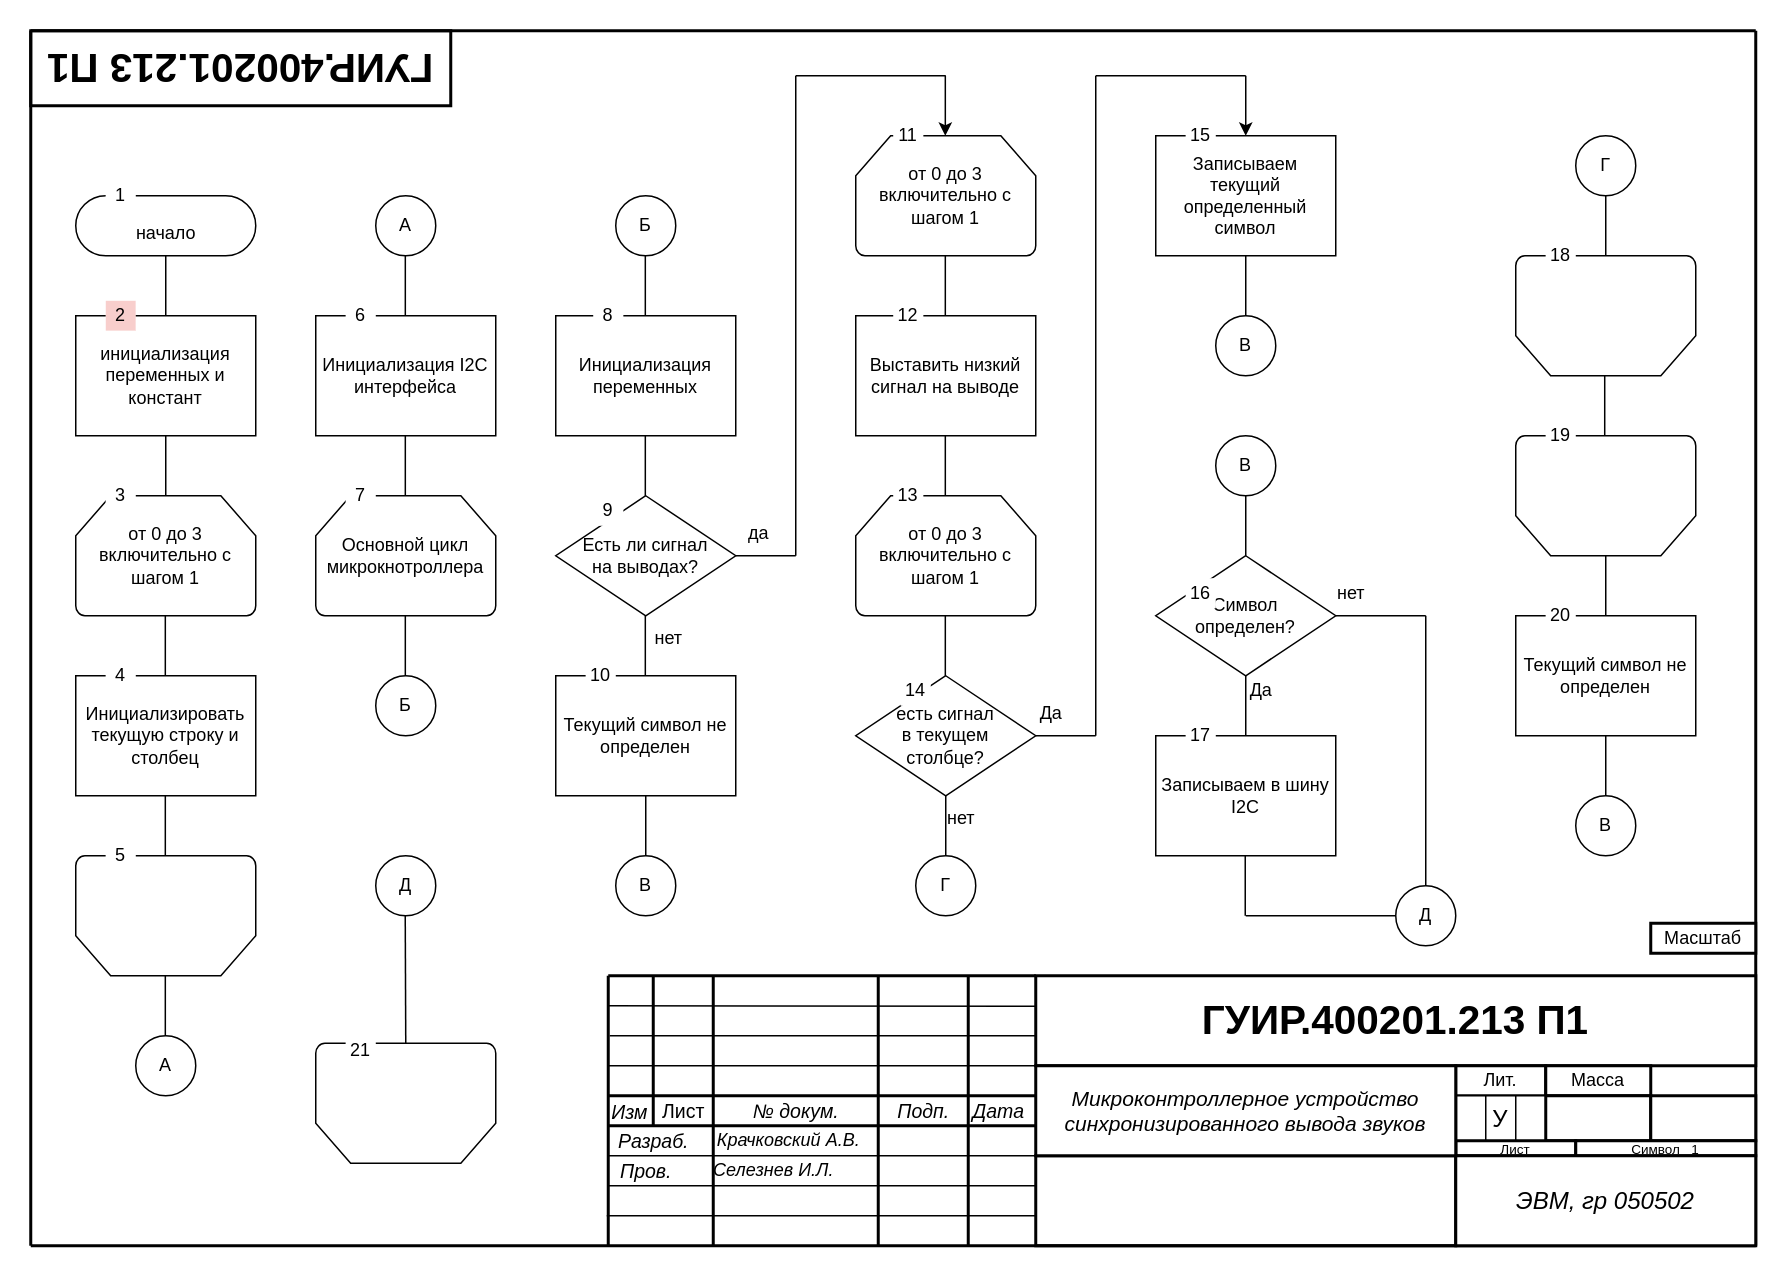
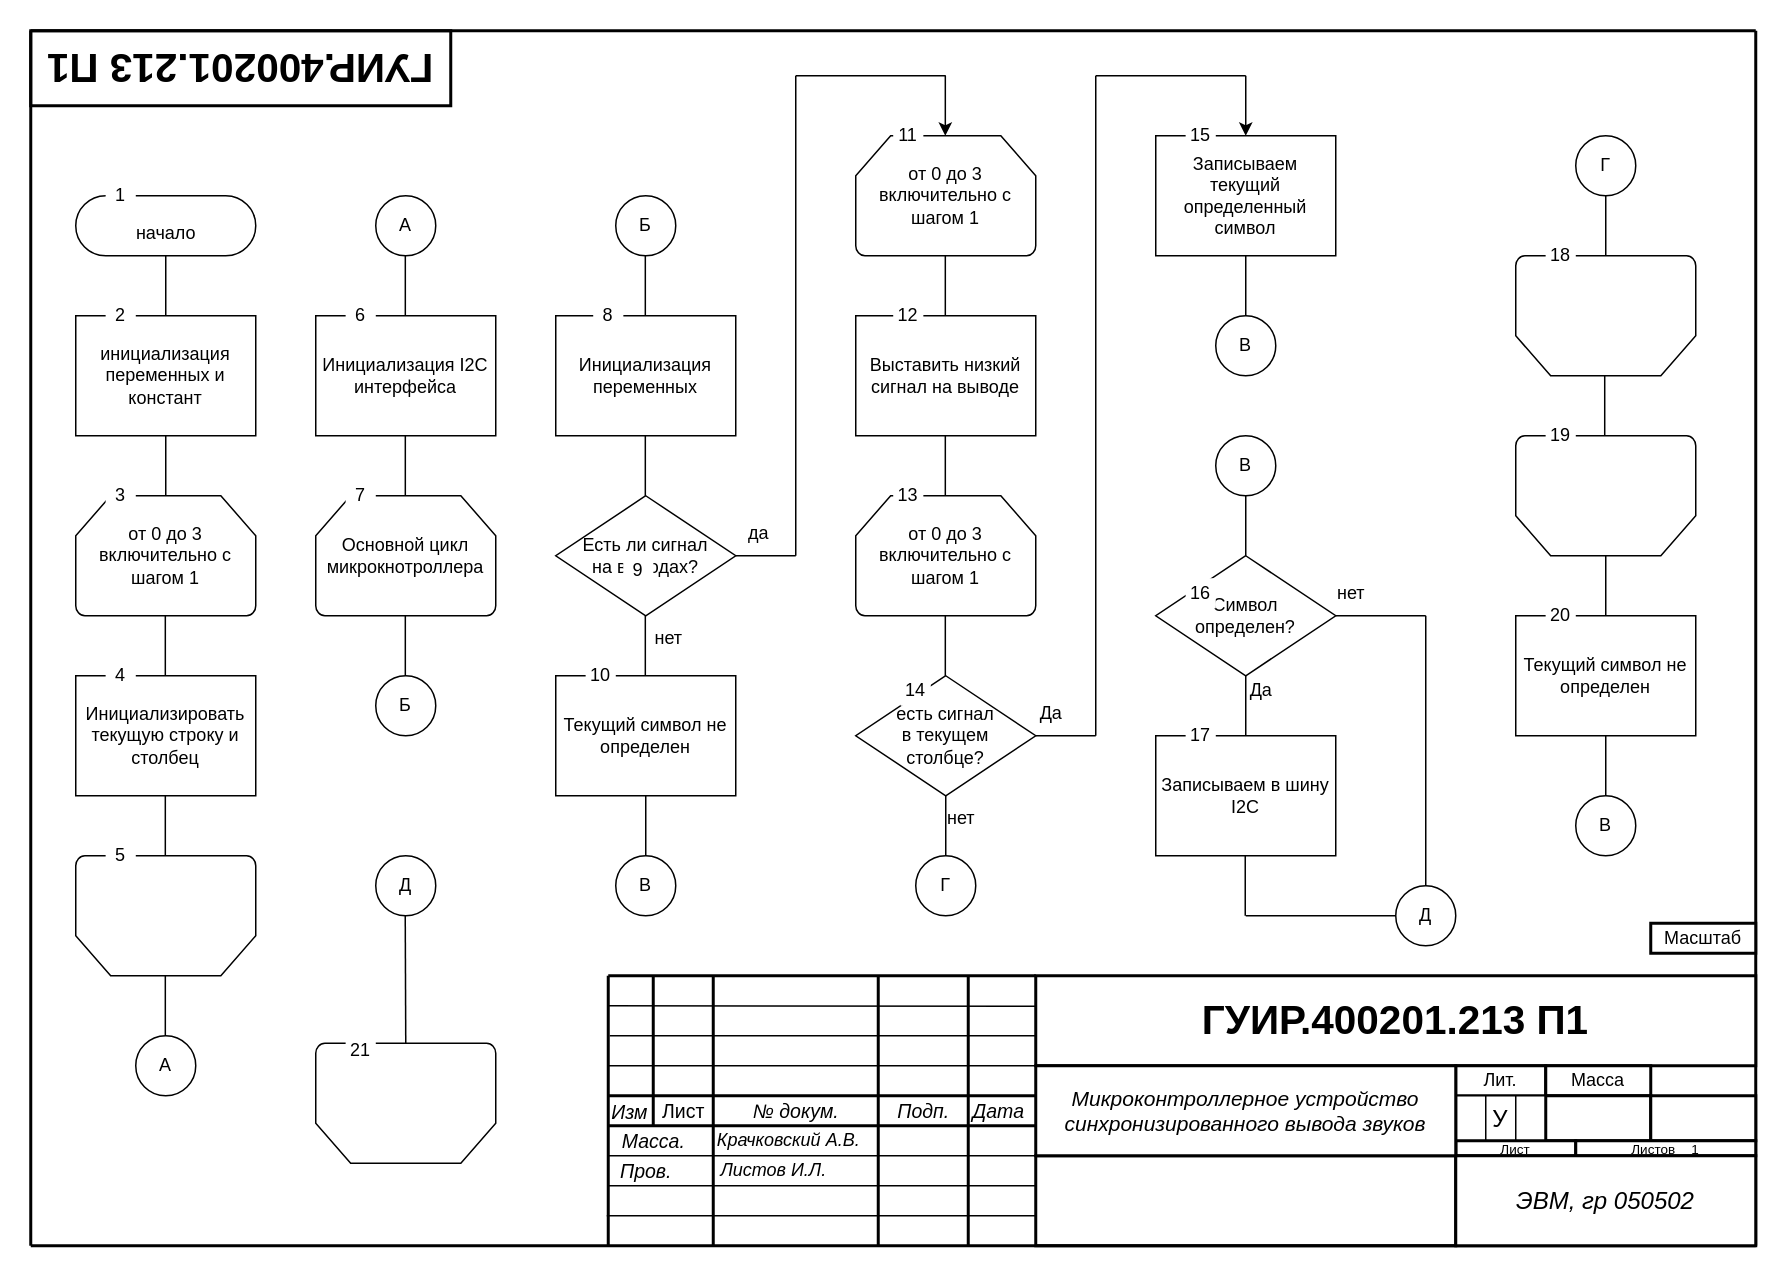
node "2": fillcolor #f8cecc -> #ffffff
node "9": moved (608, 511) -> (638, 571)
node "Разраб.": label "Разраб." -> "Масса."
node "Символ 1": label "Символ 1" -> "Листов 1"
node "Селезнев И.Л.": label "Селезнев И.Л." -> "Листов И.Л."
